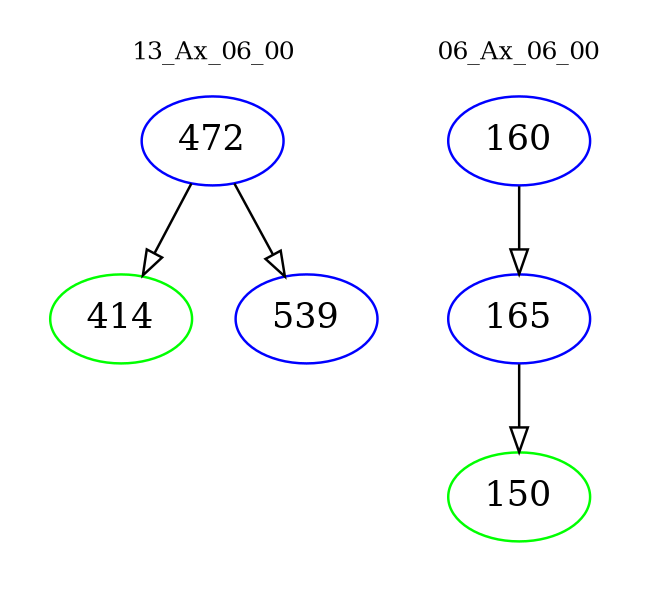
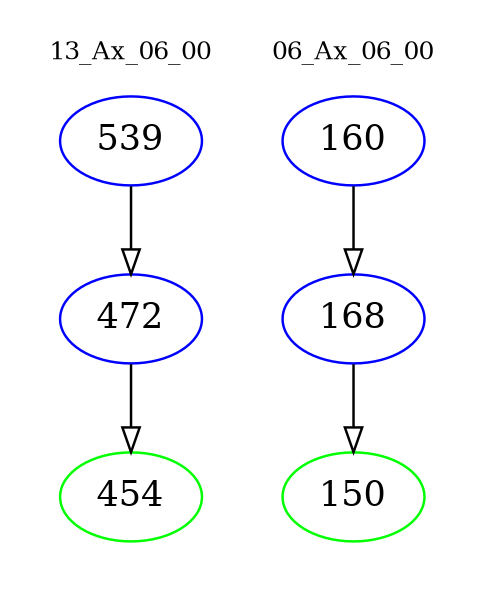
edge "472" -> "539": reversed
node "414": label "414" -> "454"
node "165": label "165" -> "168"
